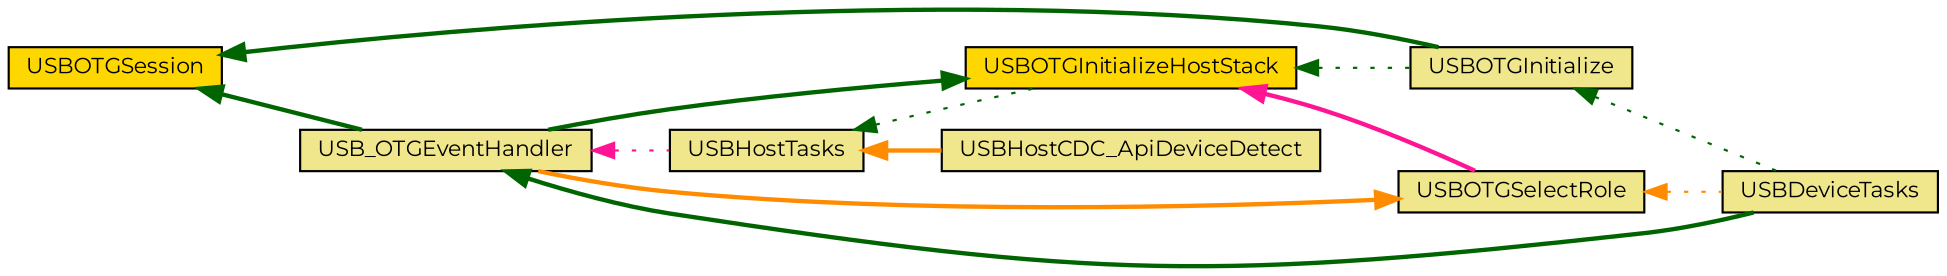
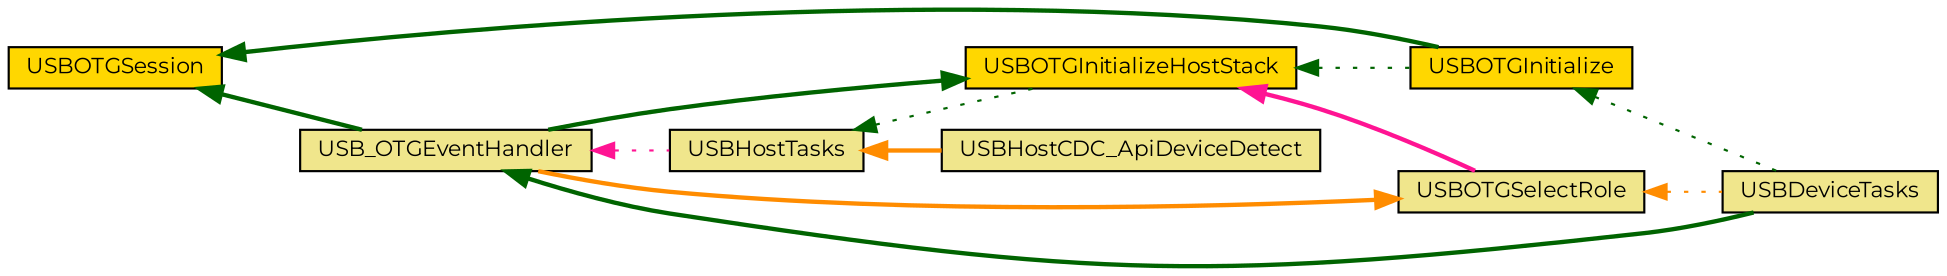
node "USBOTGInitialize": fillcolor khaki -> gold
